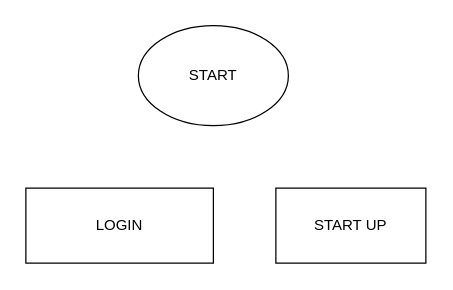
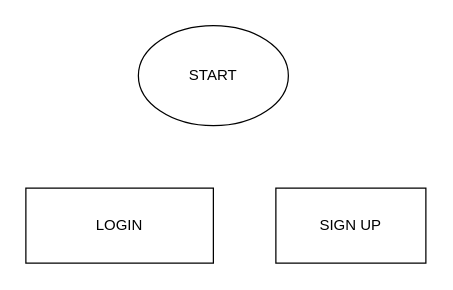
node "START UP": label "START UP" -> "SIGN UP"
